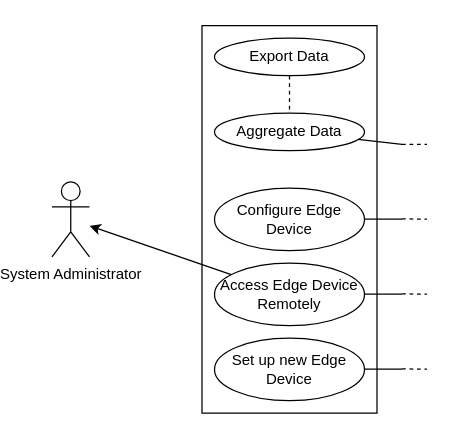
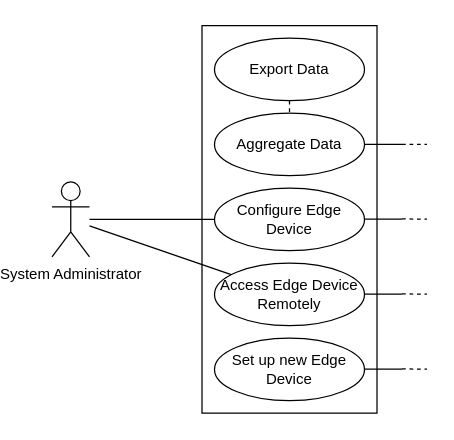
node "Export Data": size 150x38 -> 150x63
node "Aggregate Data": size 150x38 -> 150x63
edge "System Administrator" -- "Configure Edge Device": added
edge "Access Edge Device Remotely" -> "System Administrator": arrowhead classic -> none
